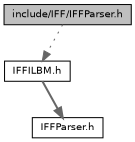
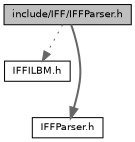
edge "IFFILBM.h" -> "IFFParser.h": now "include/IFF/IFFParser.h" -> "IFFParser.h"
